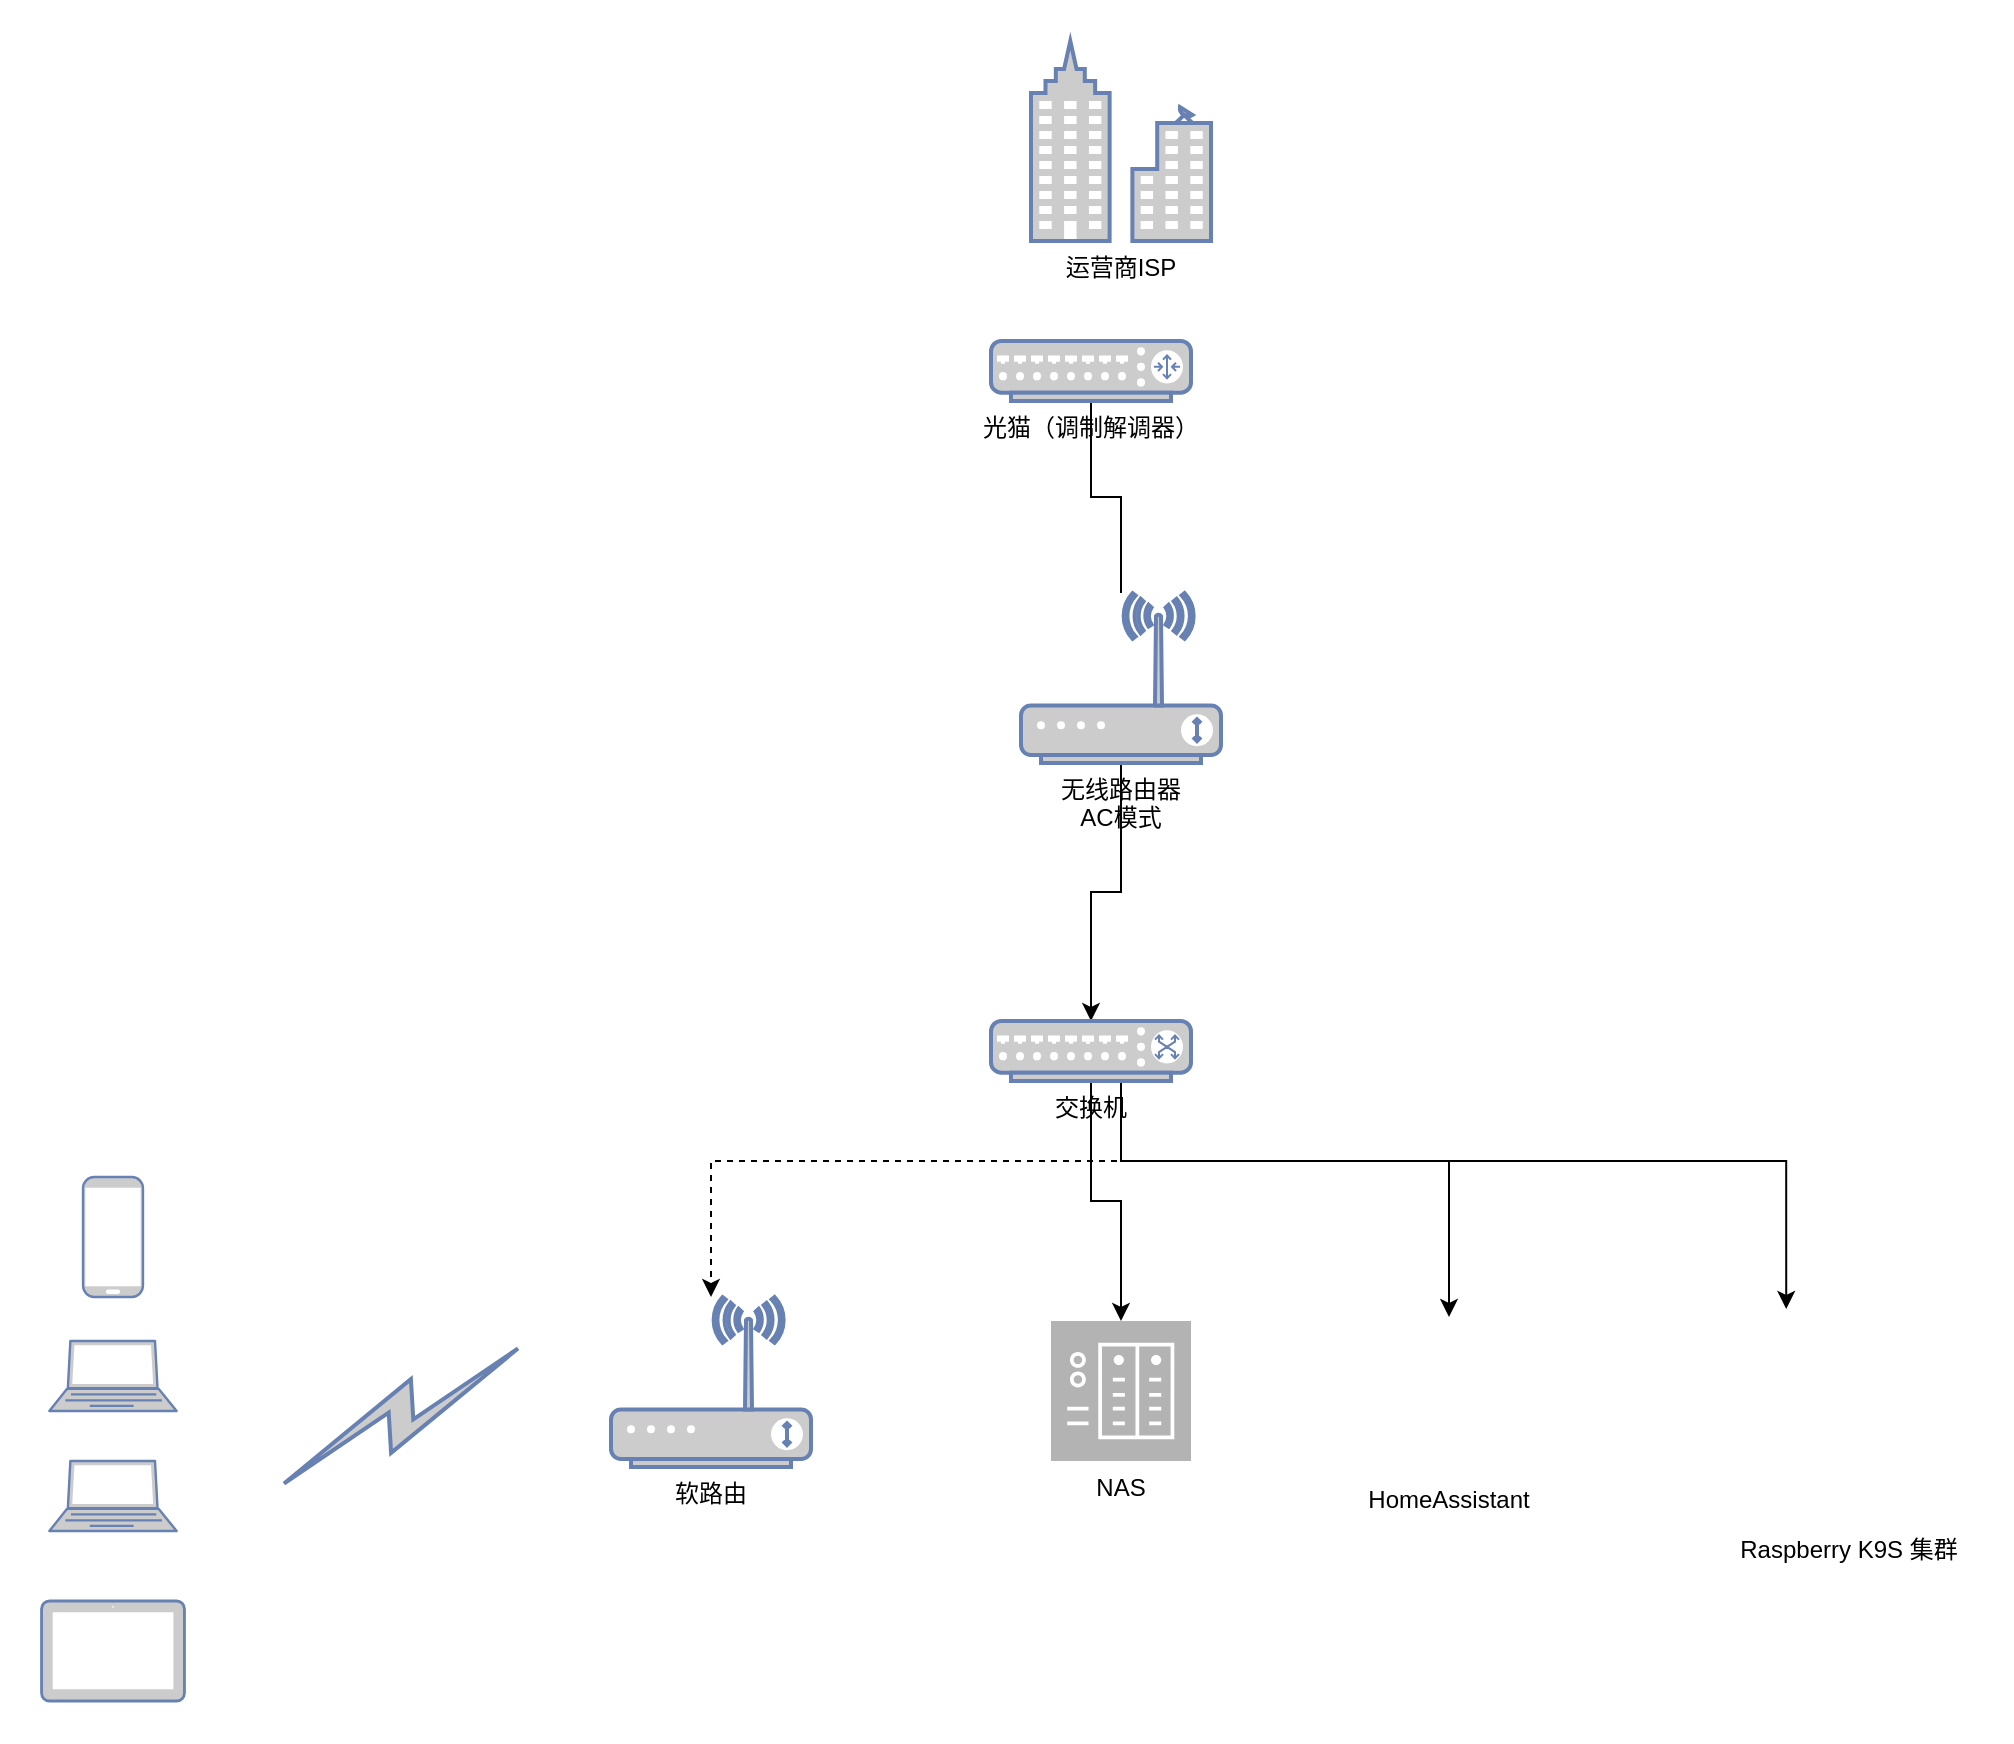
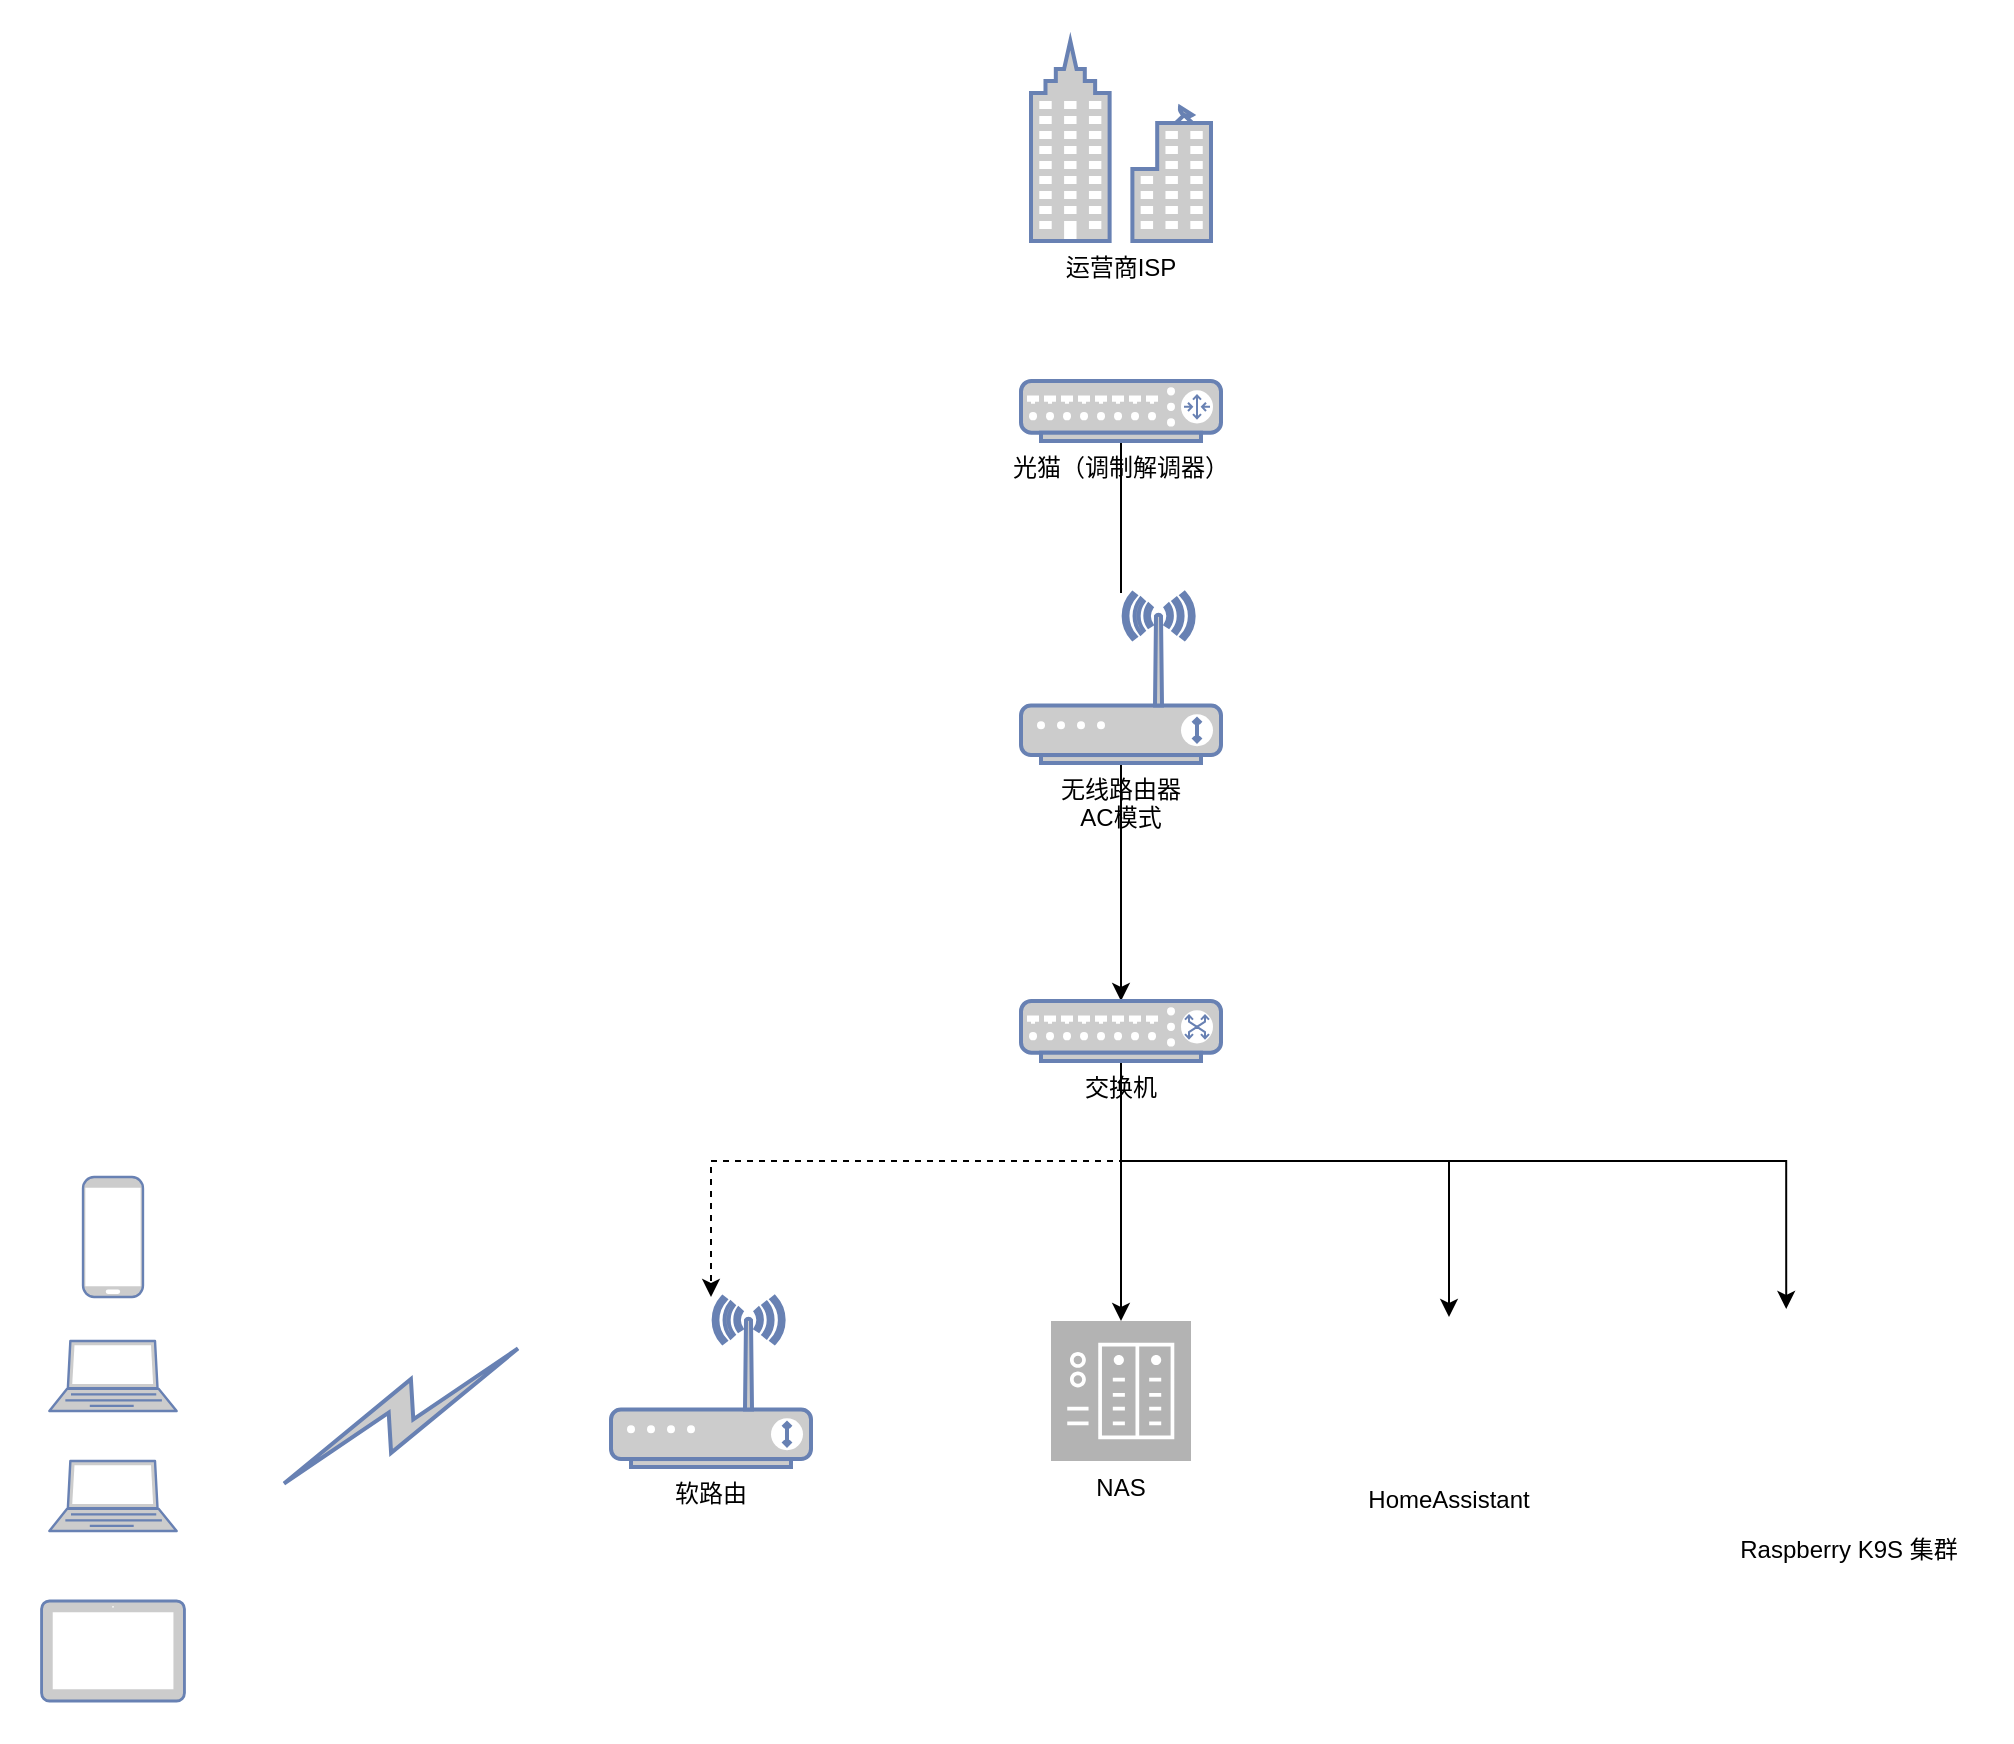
node "光猫（调制解调器）": moved (1091, 371) -> (1121, 411)
node "交换机": moved (1091, 1051) -> (1121, 1031)
